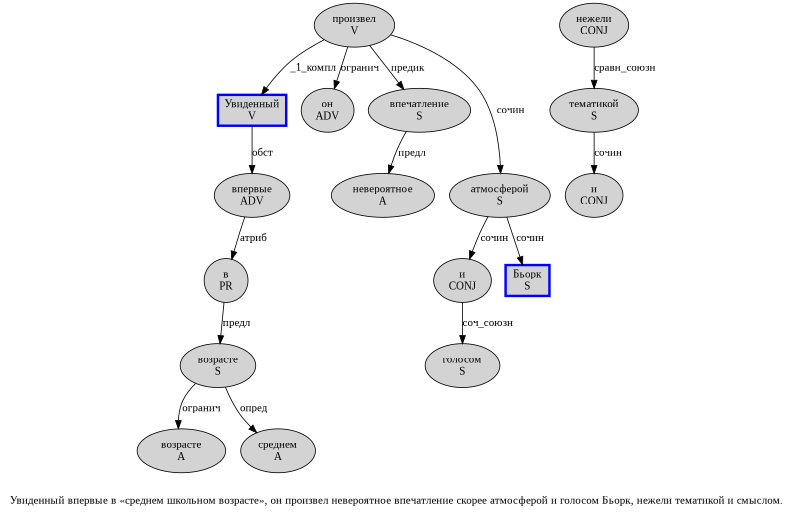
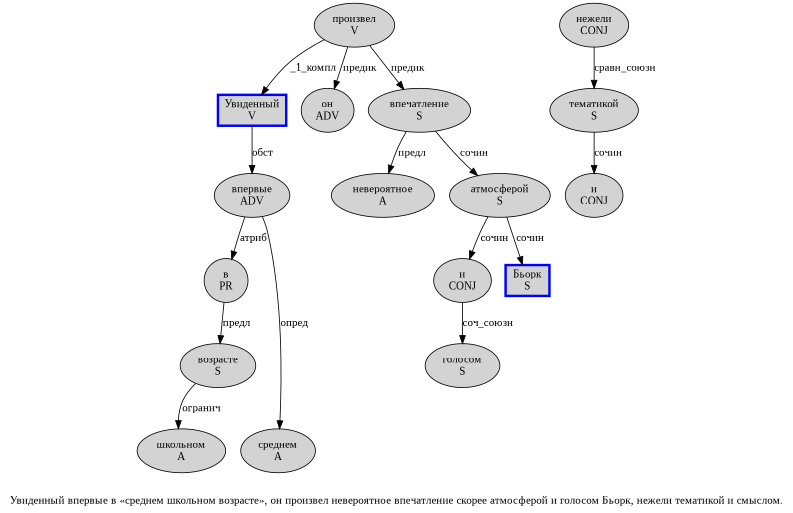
edge "произвел V" -> "он ADV": label "огранич" -> "предик"
edge "произвел V" -> "атмосферой S": now "впечатление S" -> "атмосферой S"
edge "возрасте S" -> "среднем A": now "впервые ADV" -> "среднем A"
node "возрасте A": label "возрасте A" -> "школьном A"
